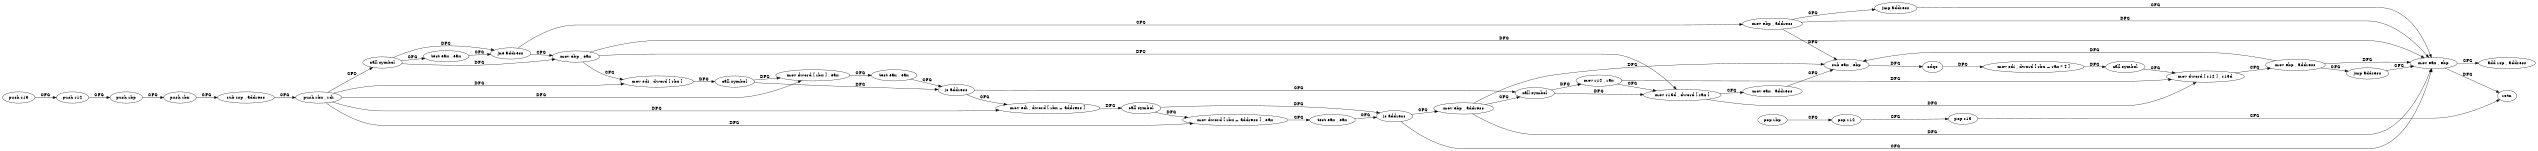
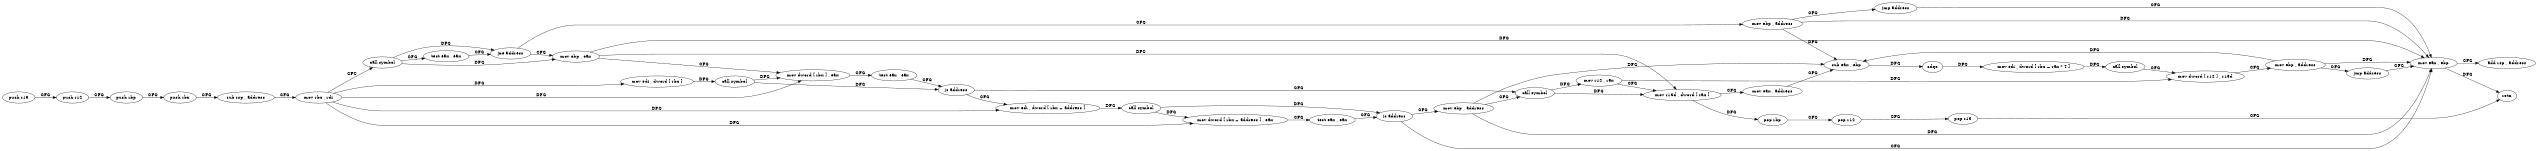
edge "mov ebp , eax" -> "mov edi , dword [ rbx ]": now "mov ebp , eax" -> "mov dword [ rbx ] , eax"
node "push rbx , rdi": label "push rbx , rdi" -> "mov rbx , rdi"
edge "mov r13d , dword [ rax ]" -> "mov dword [ r12 ] , r13d": now "mov r13d , dword [ rax ]" -> "pop rbp"
